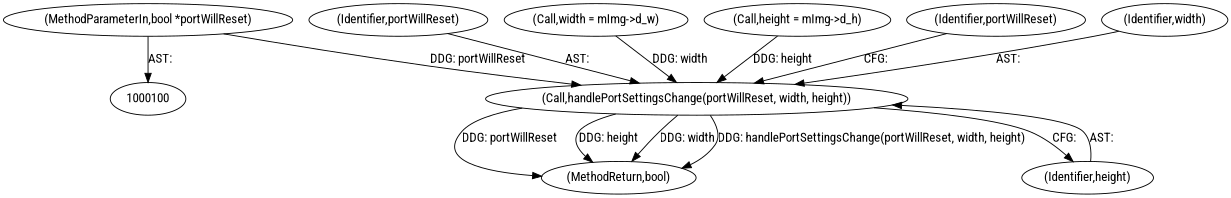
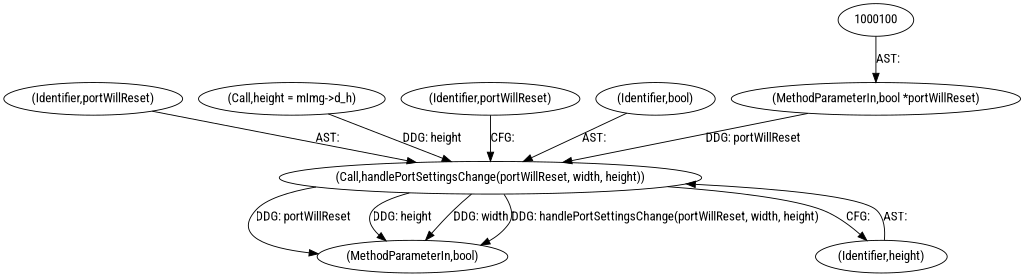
node "(Call,width = mImg->d_w)": removed
node "(Identifier,width)": label "(Identifier,width)" -> "(Identifier,bool)"
edge "(MethodParameterIn,bool *portWillReset)" -> "1000100": reversed
node "(MethodReturn,bool)": label "(MethodReturn,bool)" -> "(MethodParameterIn,bool)"
